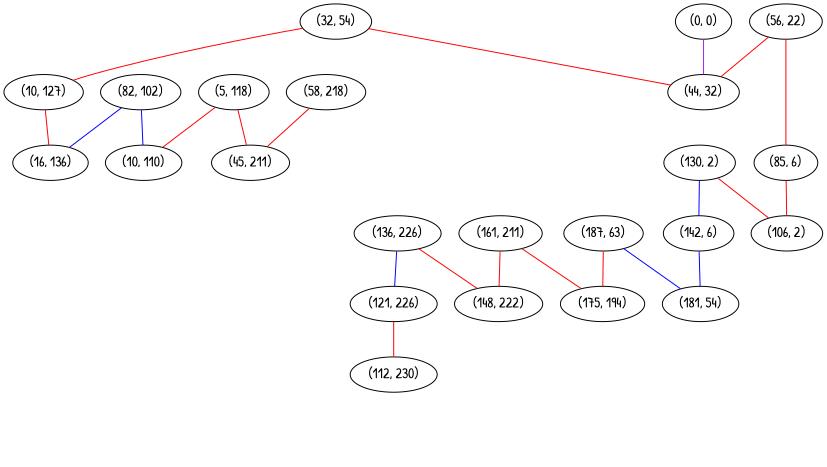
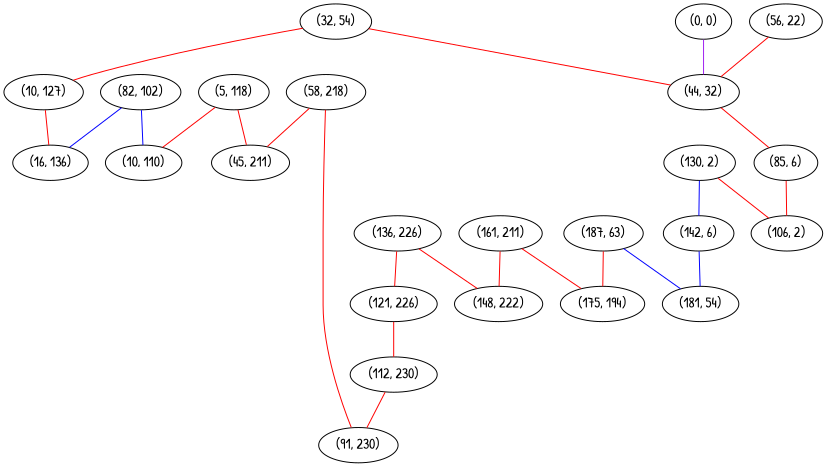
edge "(56, 22)" -- "(85, 6)": now "(44, 32)" -- "(85, 6)"
edge "(136, 226)" -- "(121, 226)": color blue -> red
node "(91, 230)": added
